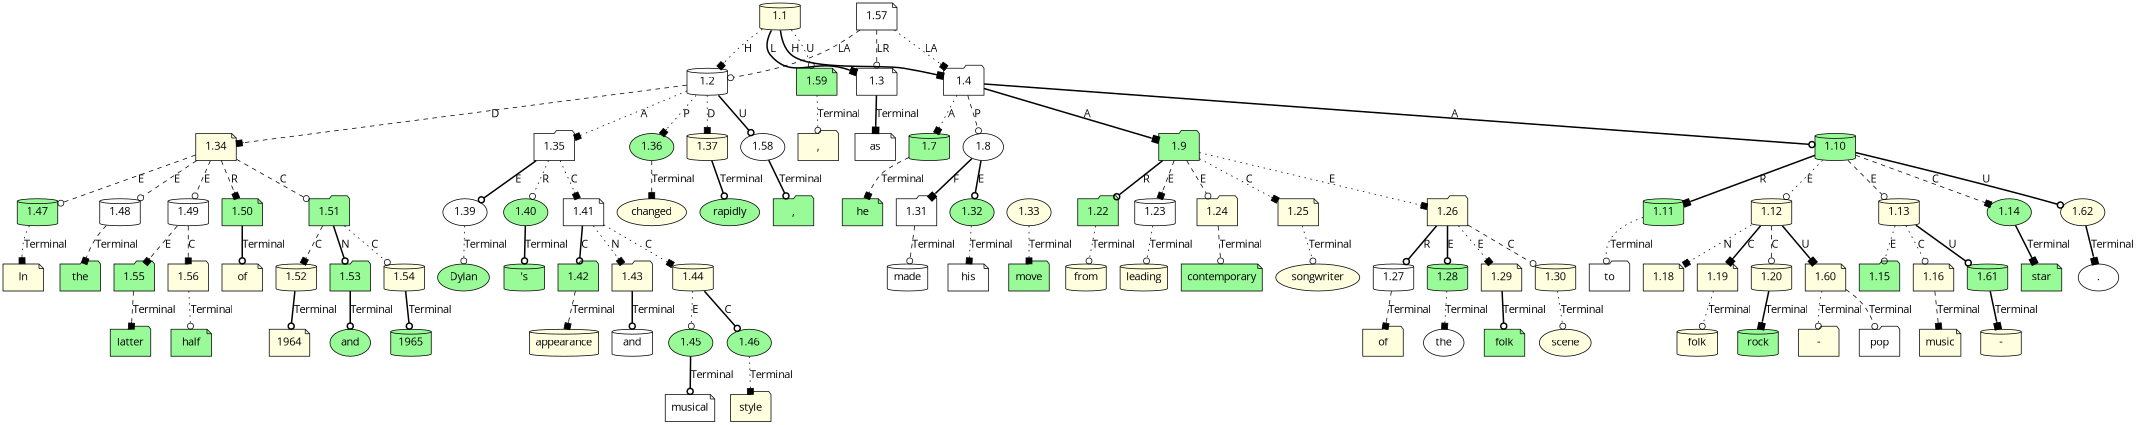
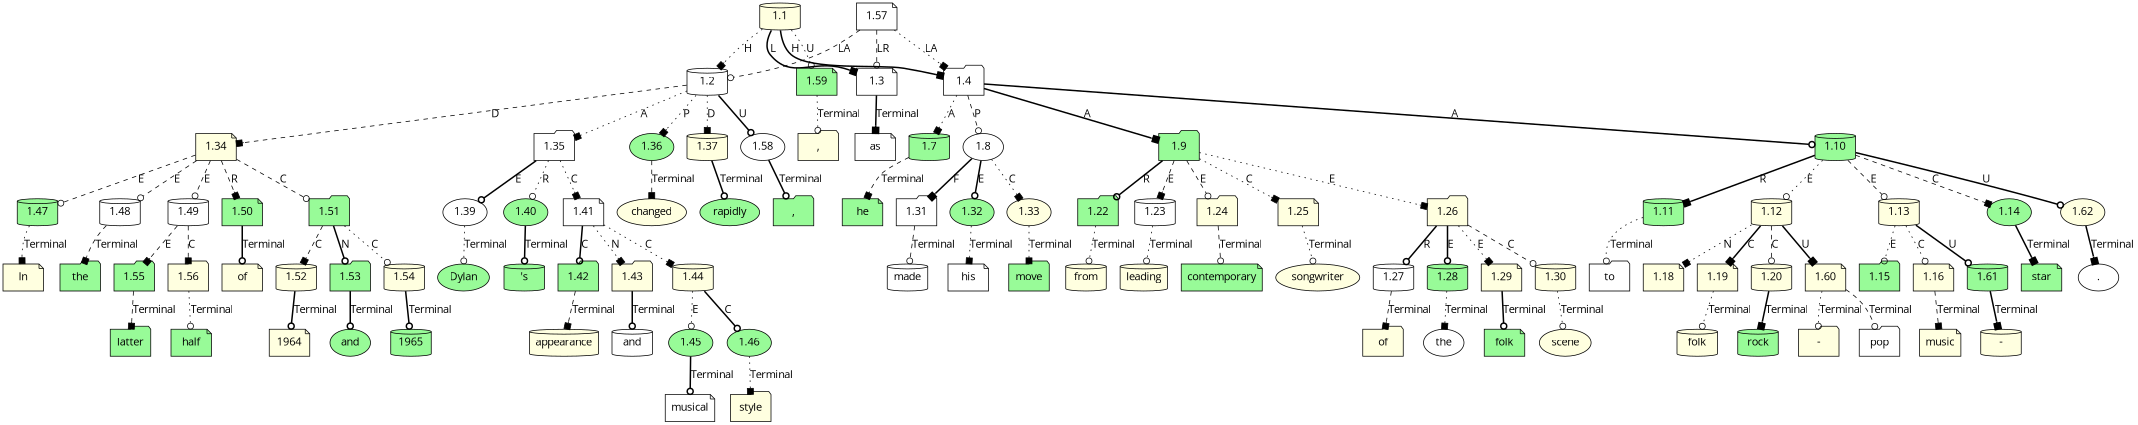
edge "1.8" -> "1.33": added, label "C"
